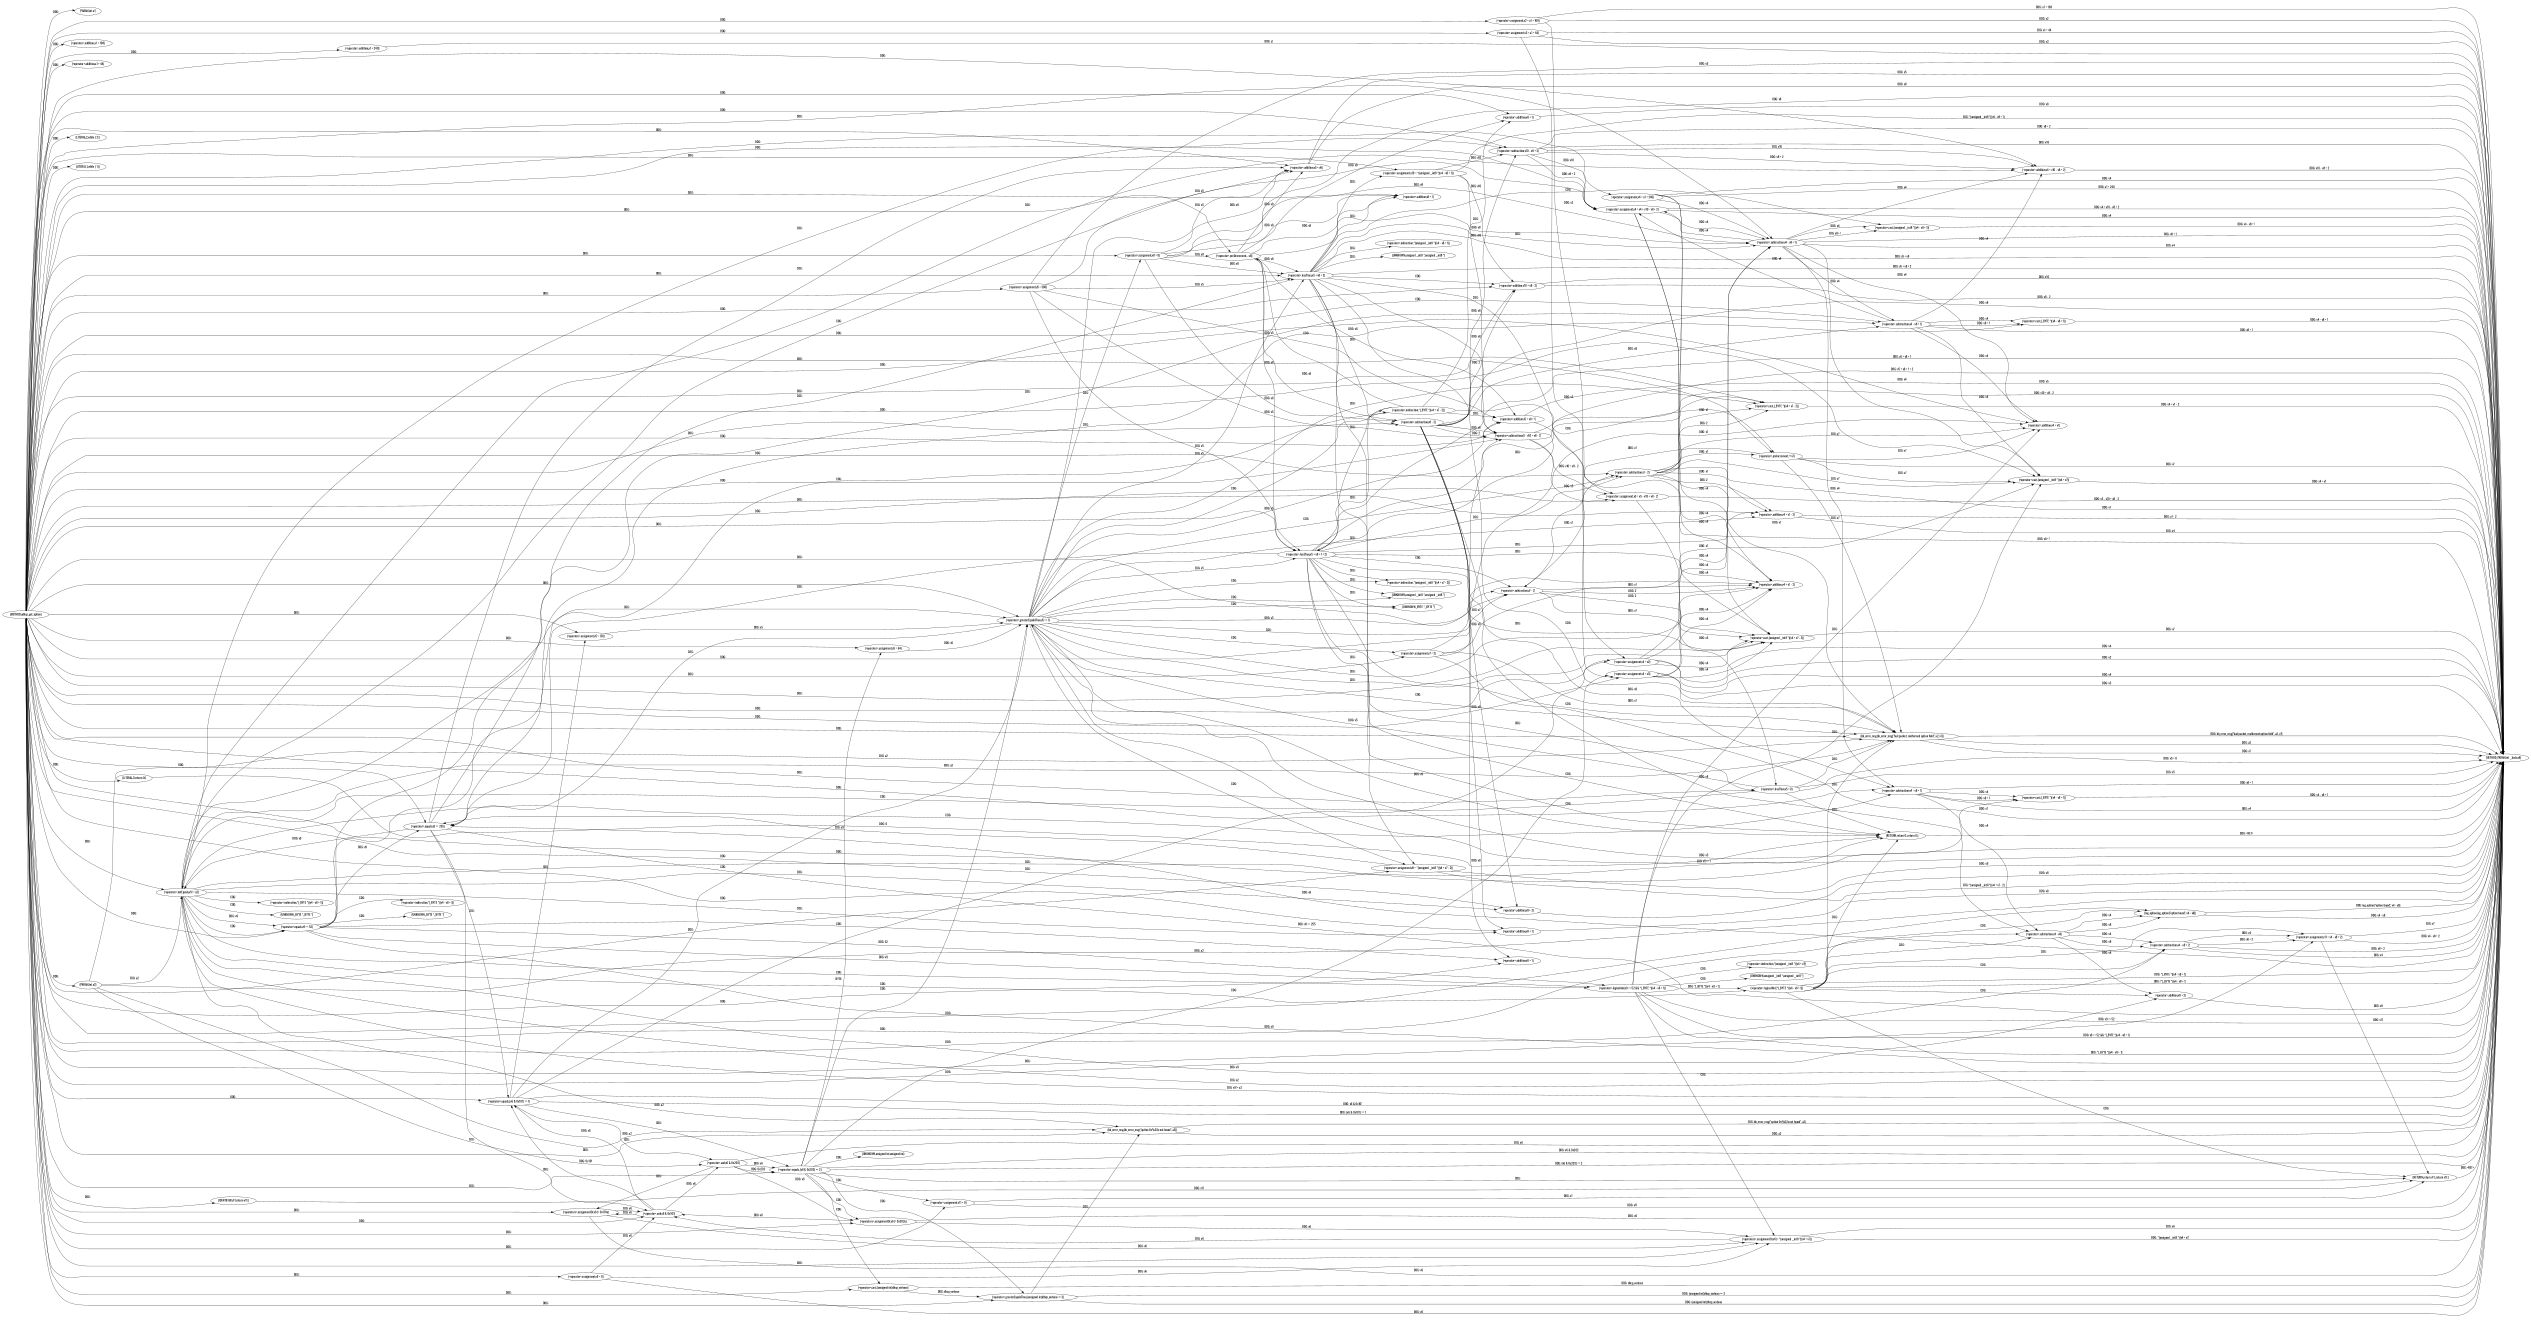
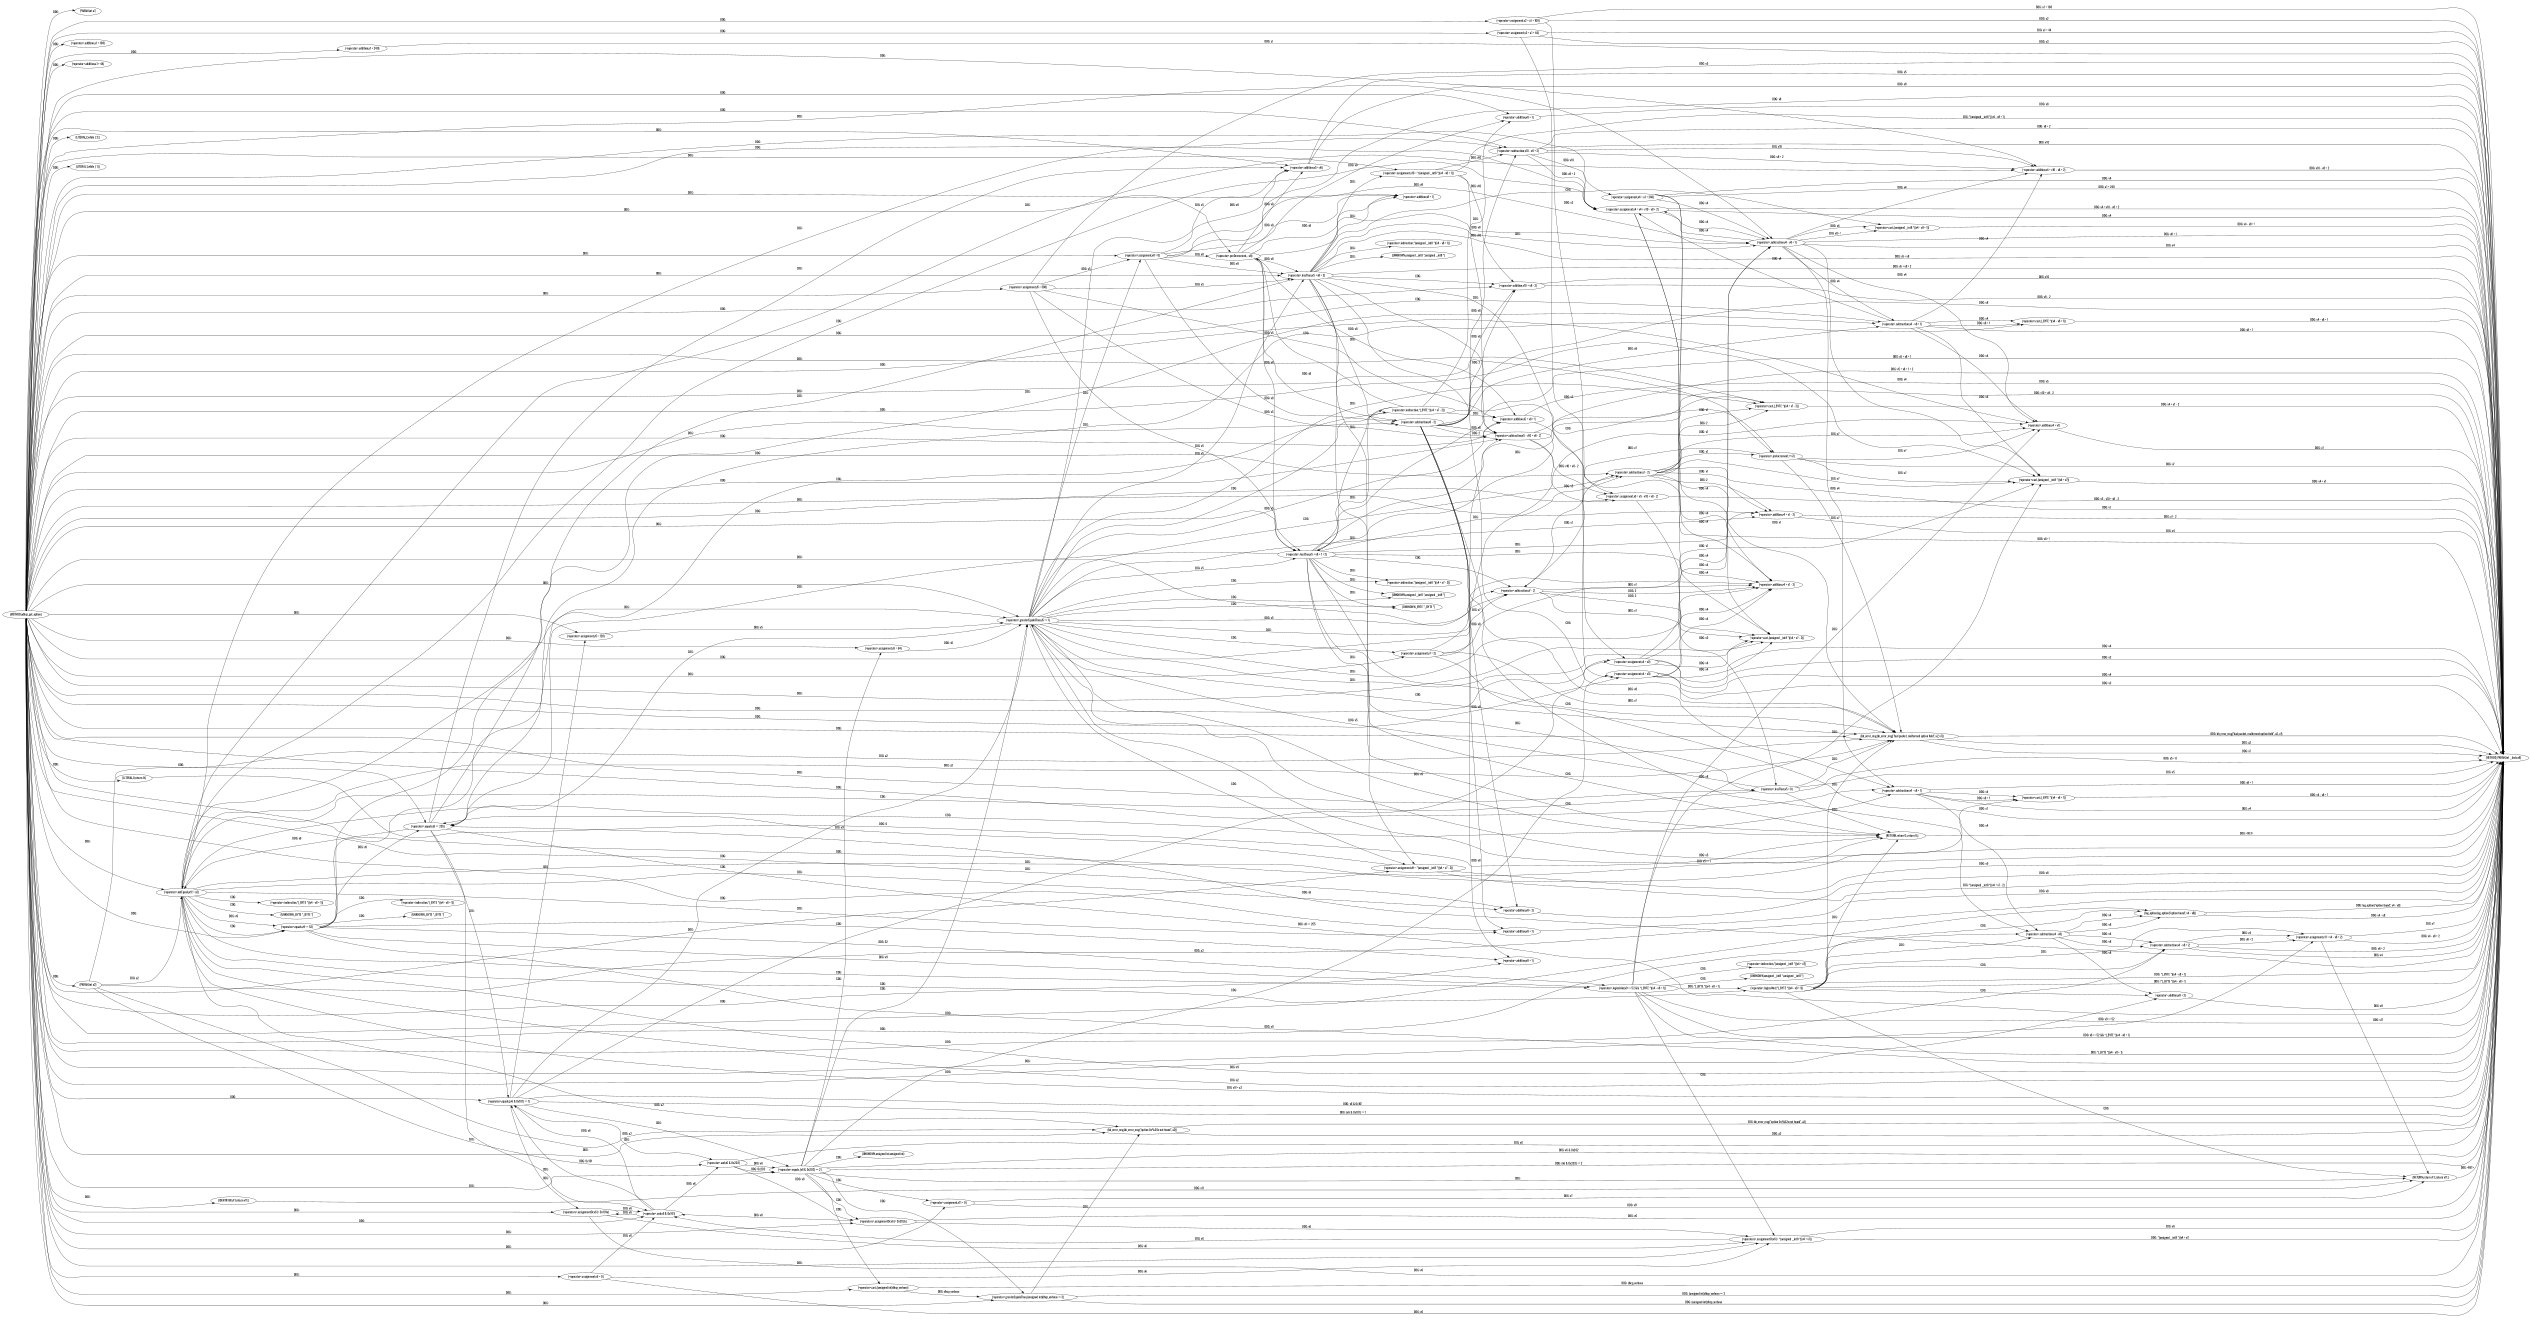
edge "(<operator>.assignment,v5 = 388)" -> "(<operator>.addition,v5 + v8)": now "(<operator>.assignment,v5 = 388)" -> "(<operator>.assignment,v8 = 0)"
edge "(<operator>.cast,(unsigned __int8 *)(v4 + v7 - 2))" -> "(METHOD_PARAM,int __fastcall)": now "(<operator>.addition,v4 + v7)" -> "(METHOD_PARAM,int __fastcall)"
edge "(<operator>.lessThan,v5 + v8 + 1 < 2)" -> "(<operator>.cast,(unsigned __int8 *)(v4 + v7 - 2))": removed, label "CDG:"
edge "(<operator>.equals,(v6 & 0x202) == 2)" -> "(<operator>.assignment,v5 = 64)": label "BYTE: " -> "CDG: "
edge "(<operator>.and,v6 & 0x202)" -> "(<operators>.assignmentOr,v6 |= 0x101u)": now "(<operator>.equals,(v6 & 0x101) == 1)" -> "(<operators>.assignmentOr,v6 |= 0x101u)"
